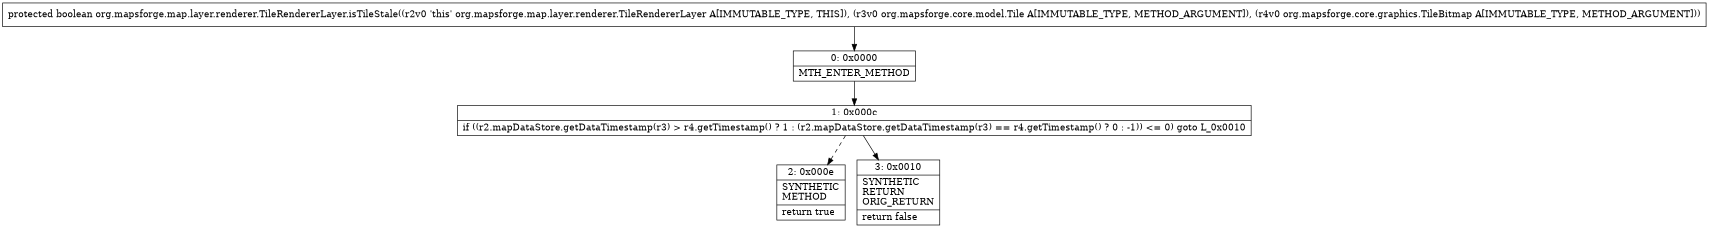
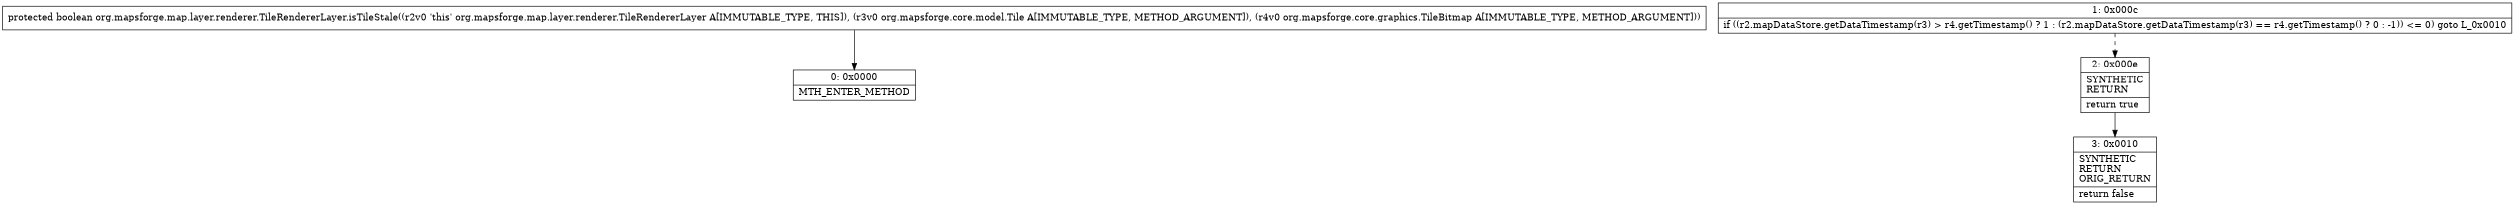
edge "0: 0x0000" -> "1: 0x000c": removed
edge "1: 0x000c" -> "3: 0x0010": now "2: 0x000e" -> "3: 0x0010"
node "2: 0x000e": text "METHOD" -> "RETURN"
